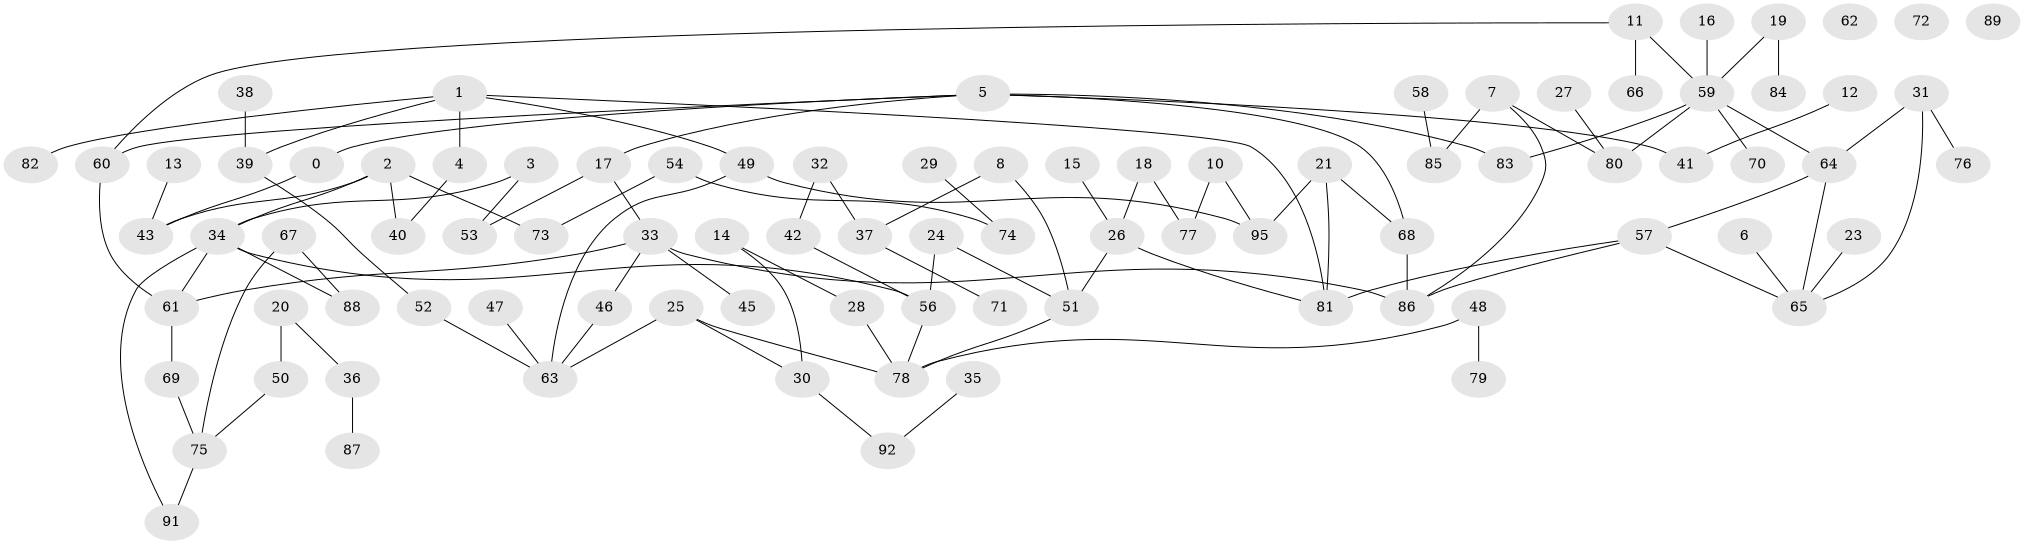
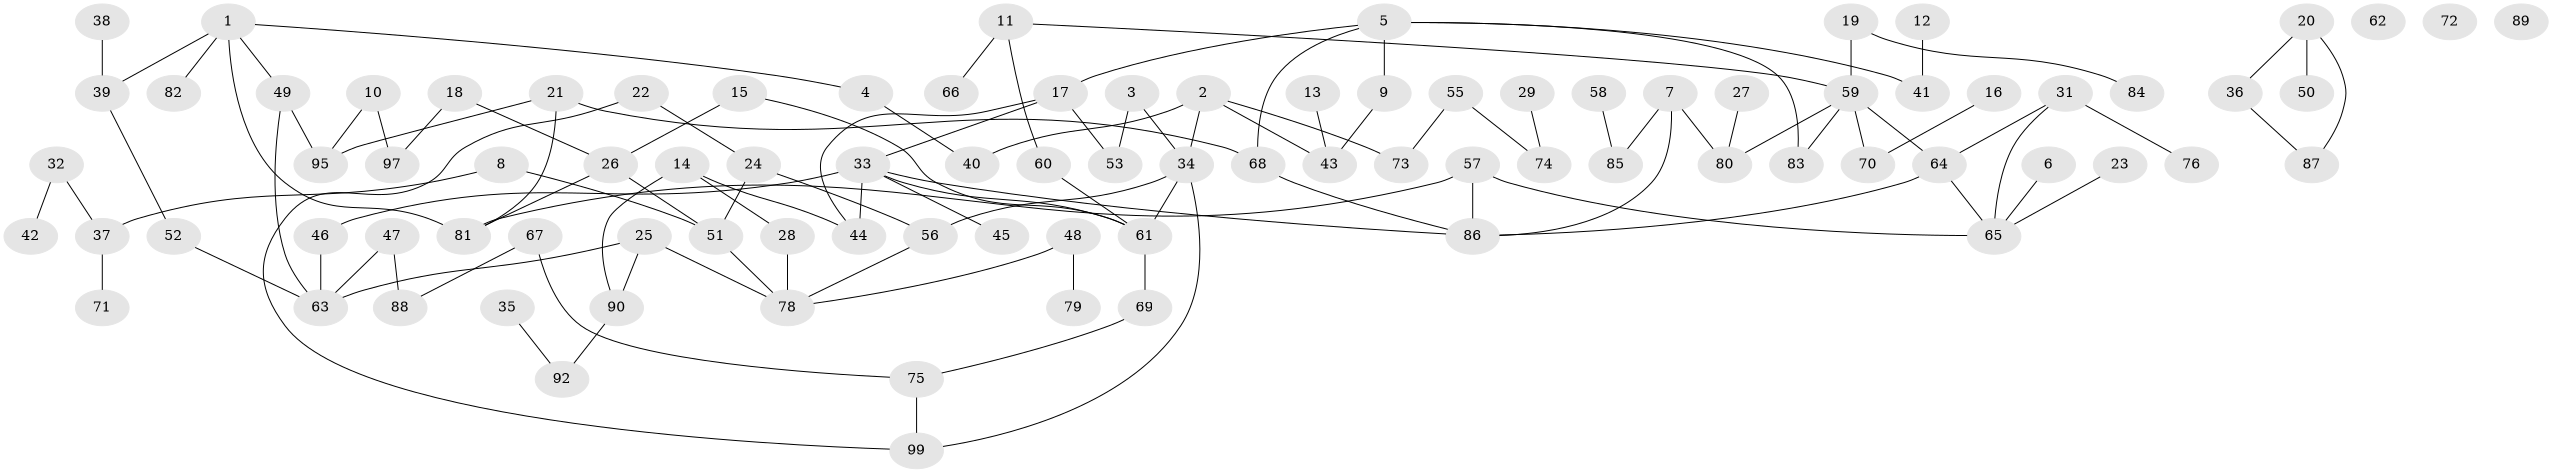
edge "16" -- "59": now "16" -- "70"
edge "20" -- "87": added
node "22": added
edge "5" -- "60": removed
node "0": label "0" -> "9"
node "54": label "54" -> "55"
edge "15" -- "61": added
edge "64" -- "57": now "64" -- "86"
node "44": added
node "77": label "77" -> "97"
edge "34" -- "88": now "47" -- "88"
edge "42" -- "56": removed
node "30": label "30" -> "90"
edge "50" -- "75": removed
node "91": label "91" -> "99"
